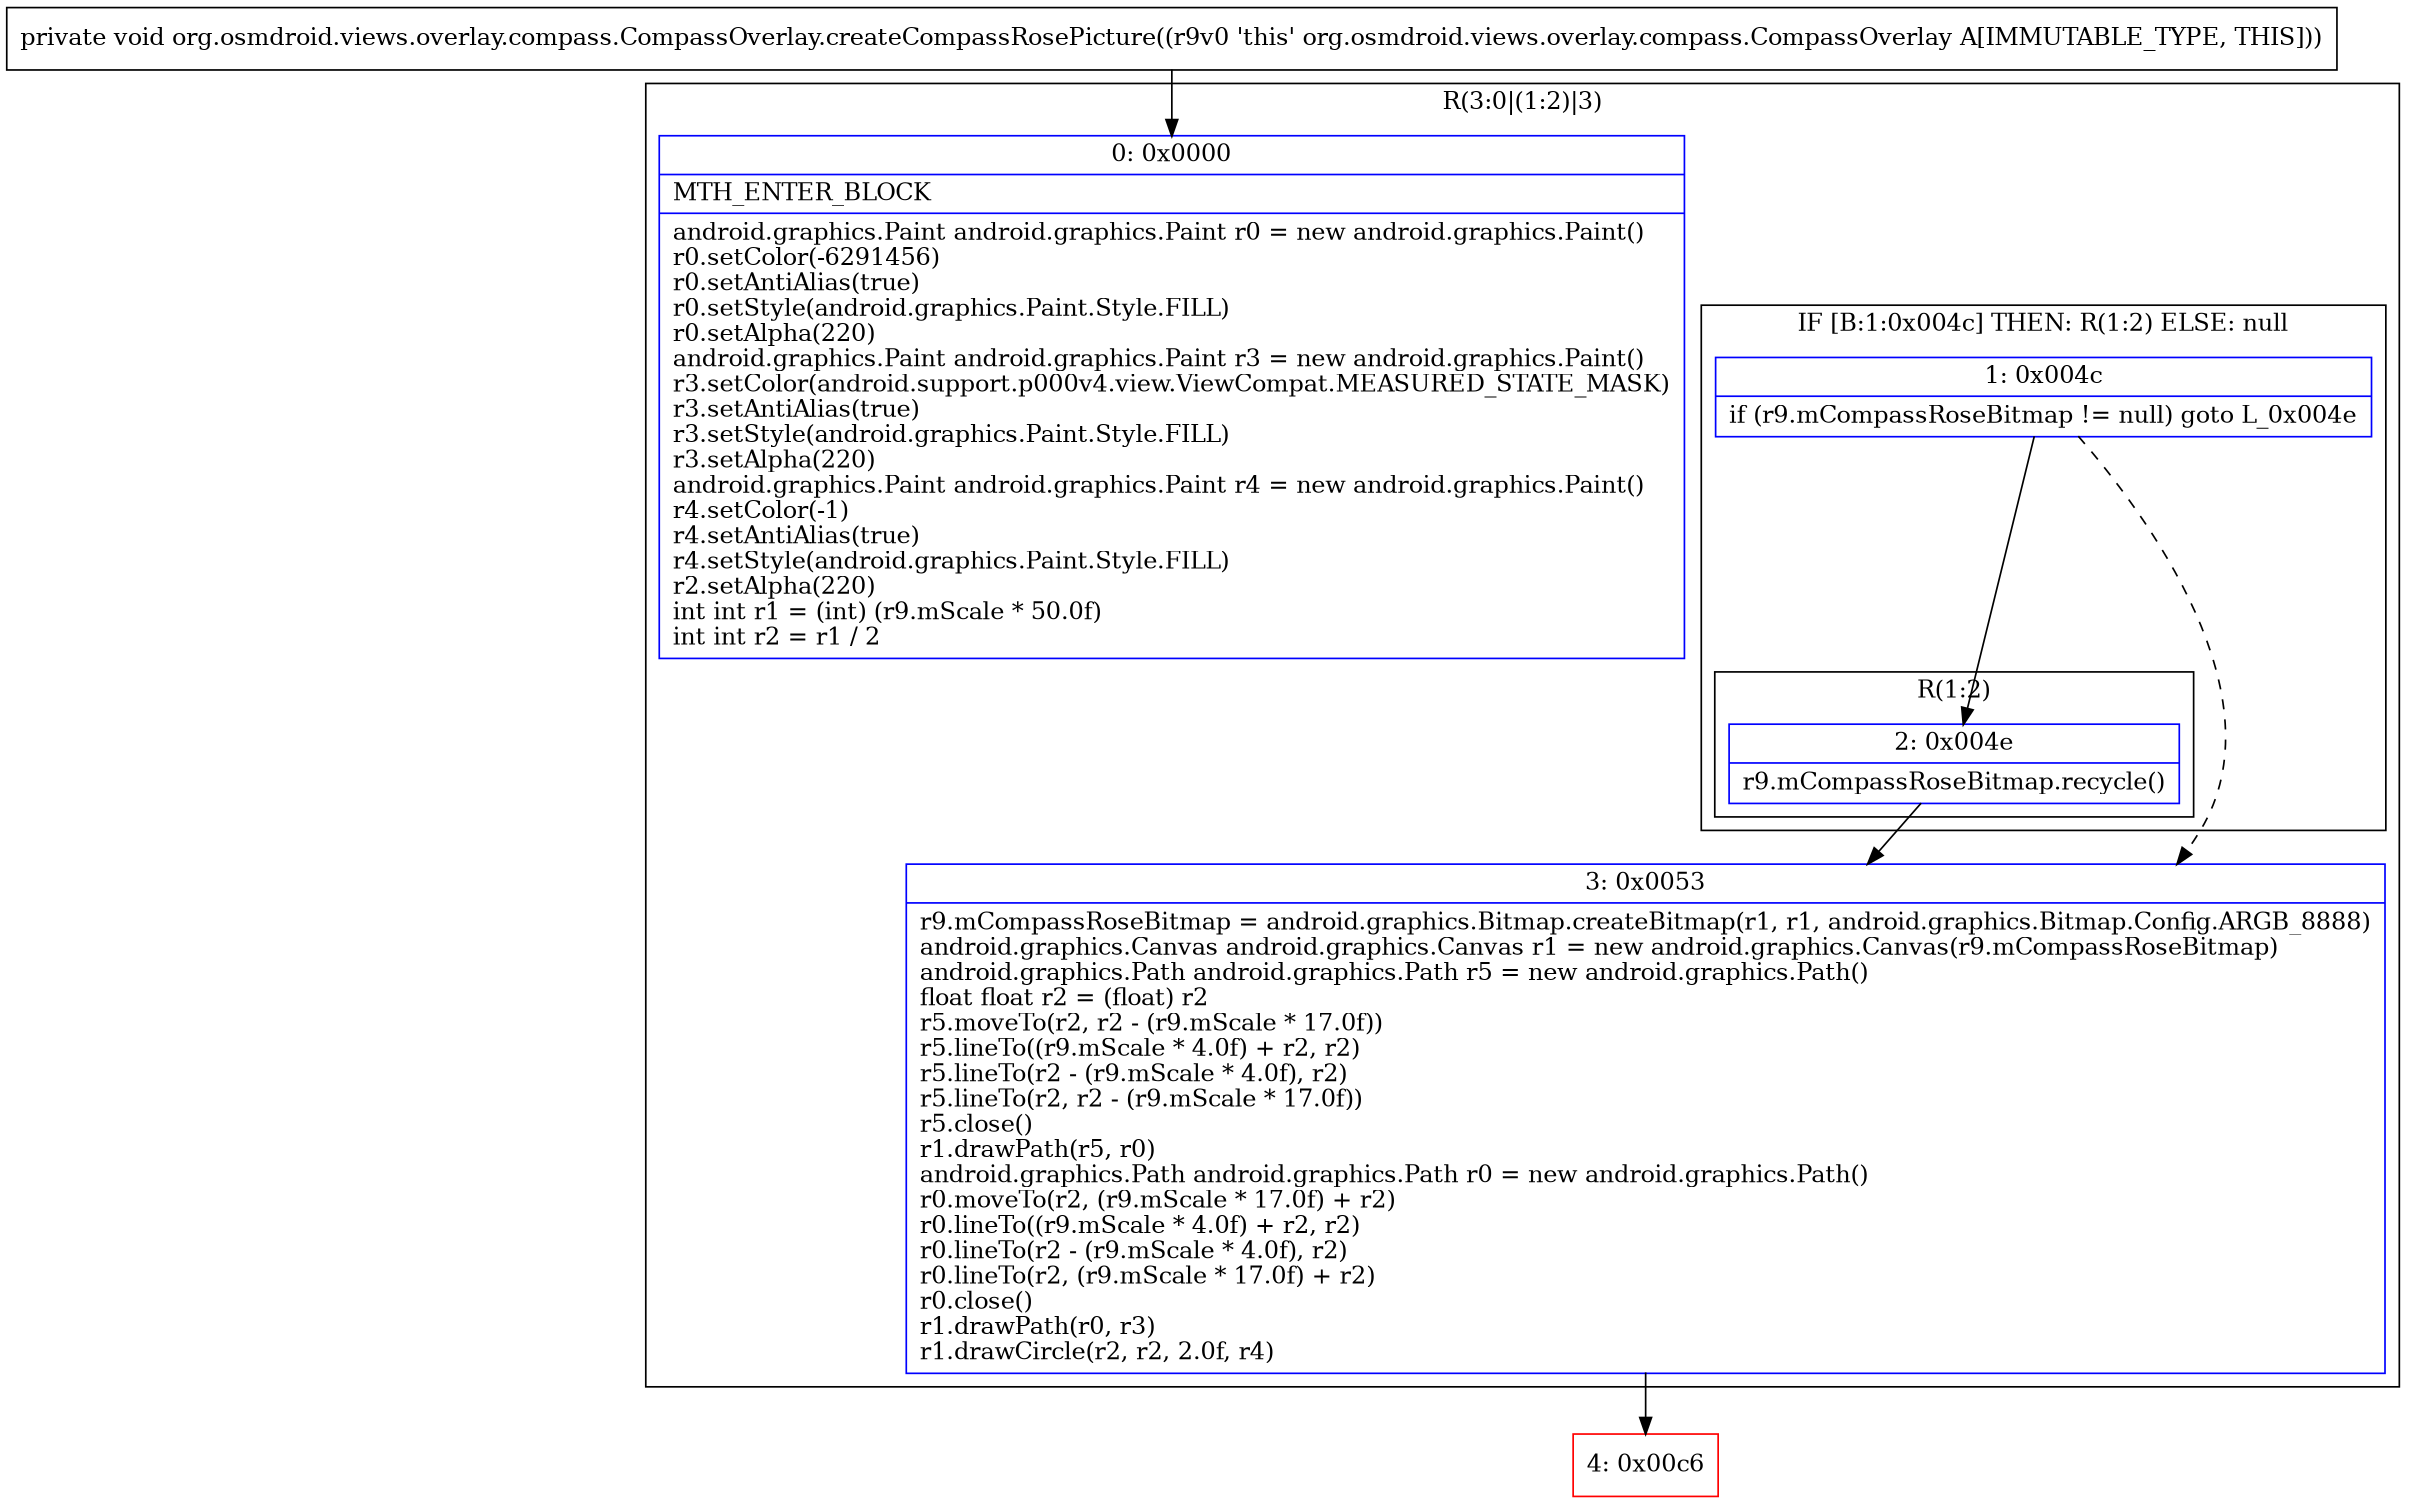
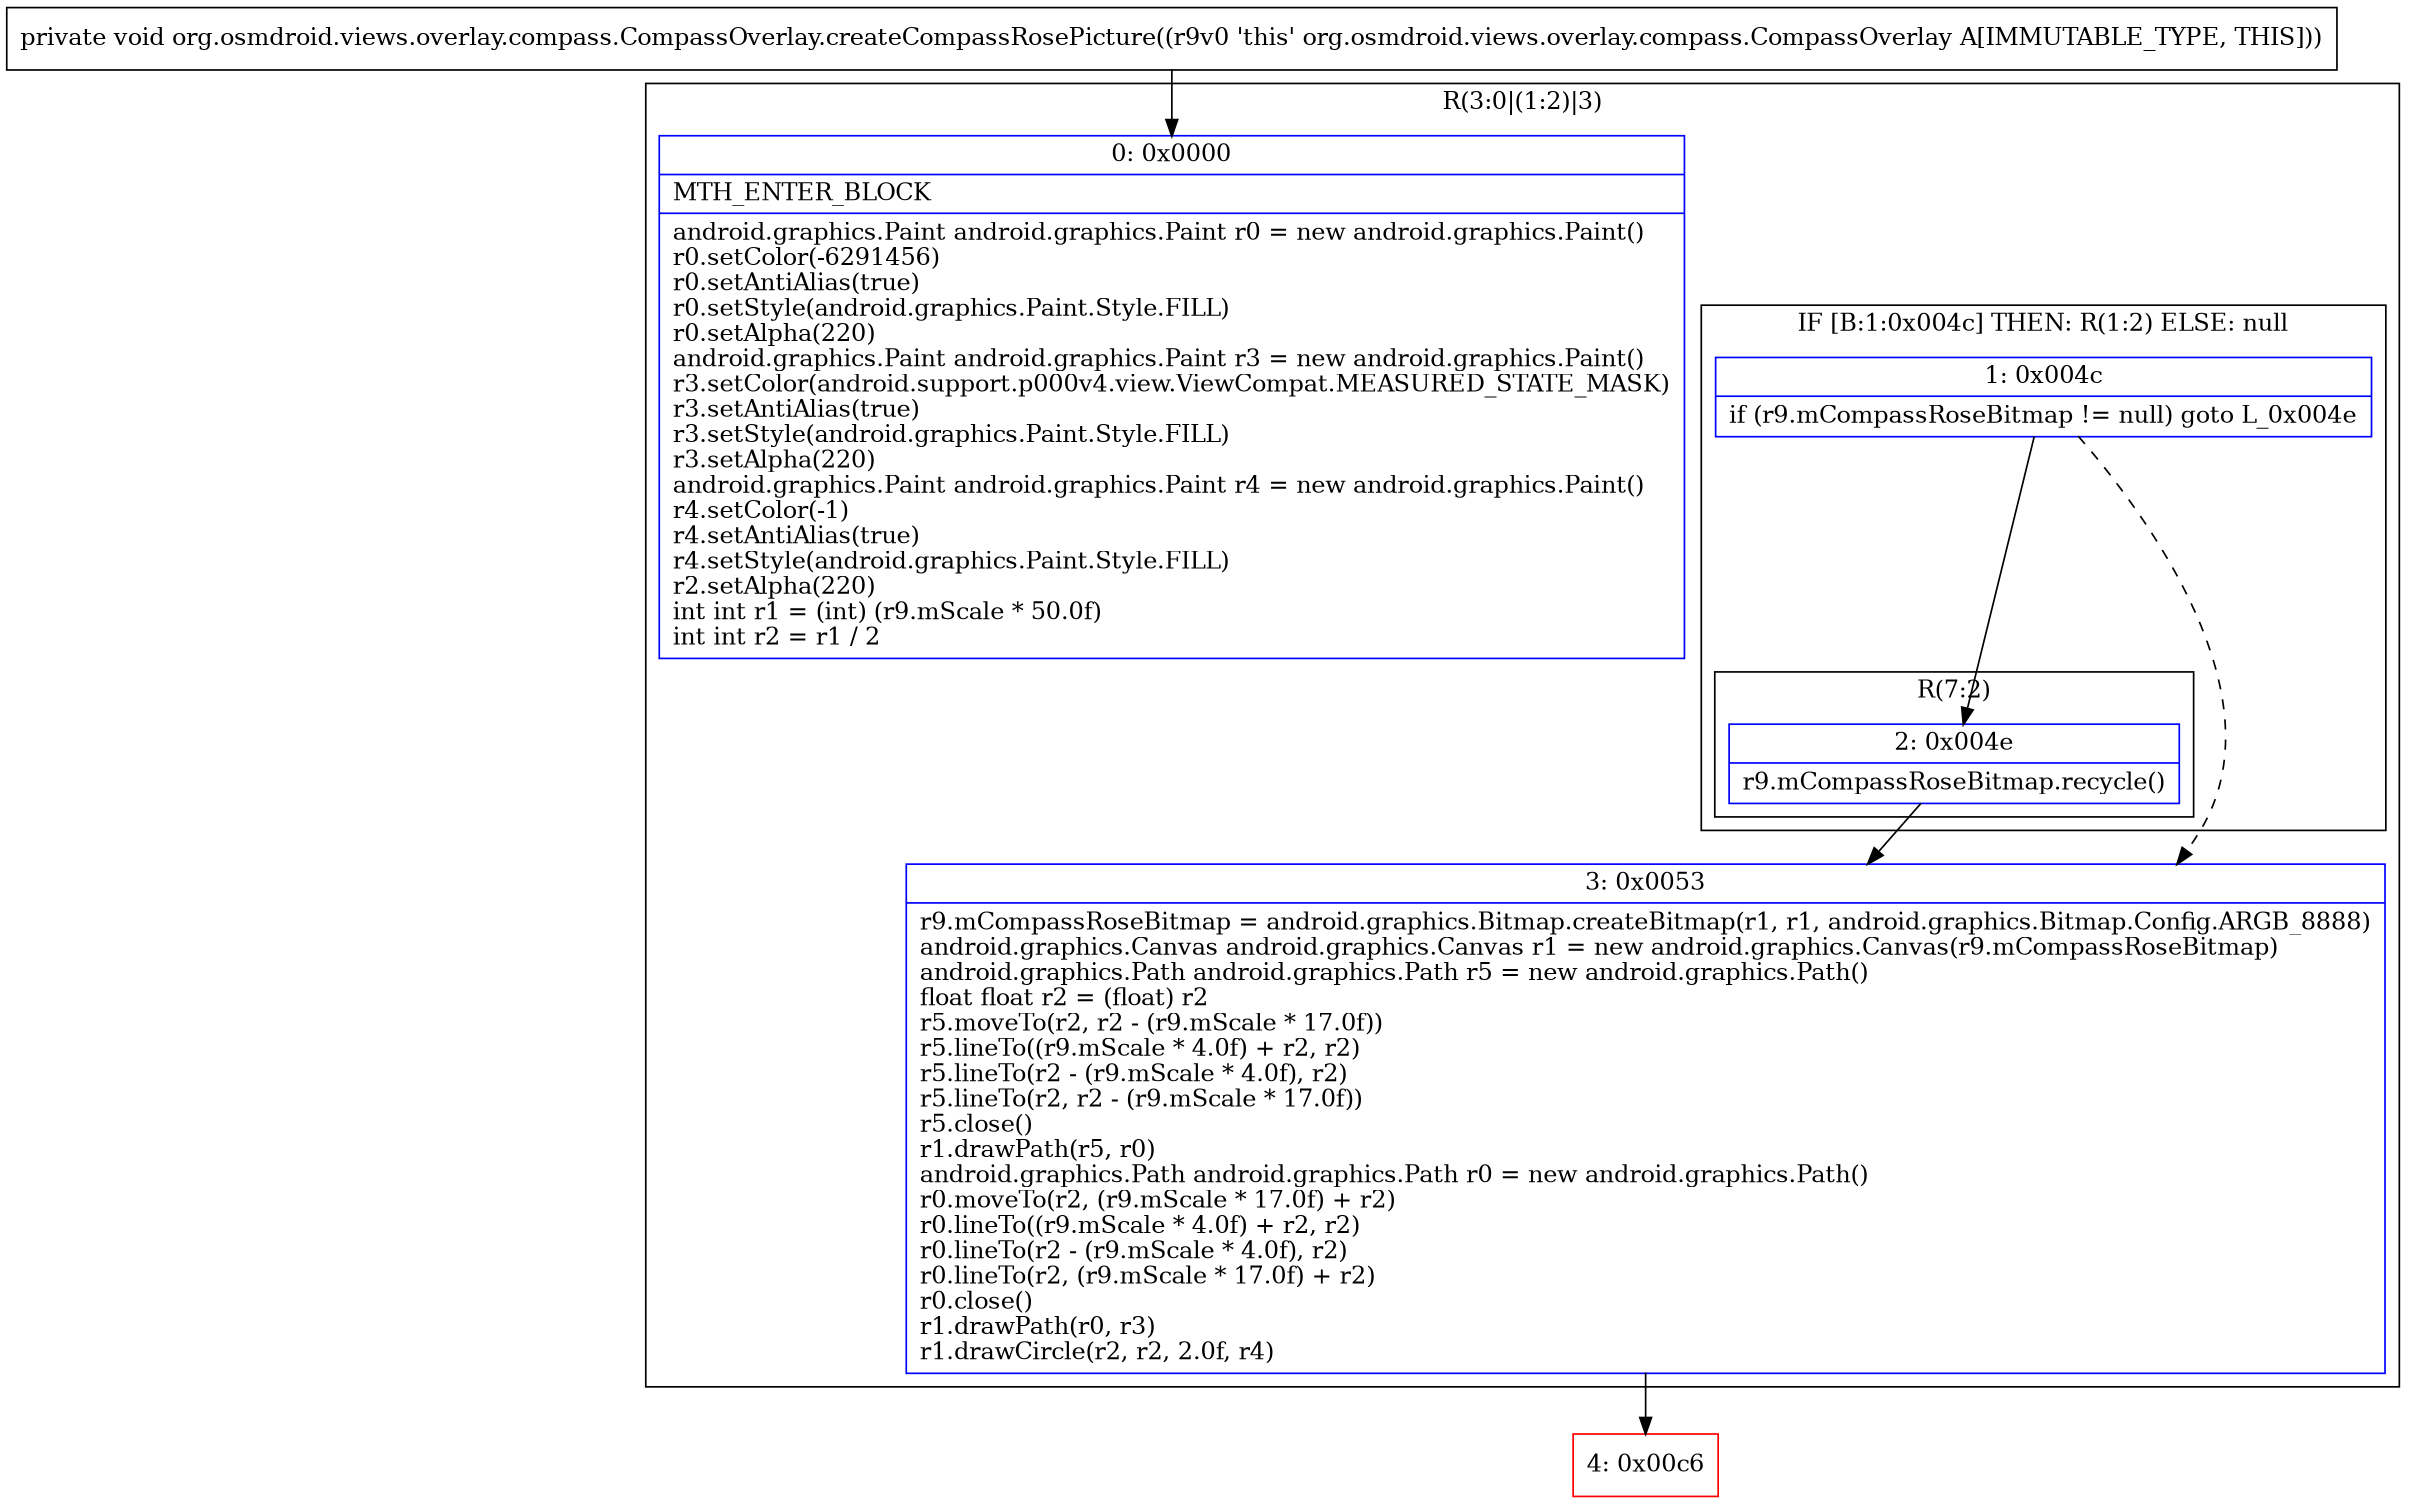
cluster "R(1:2)": label "R(1:2)" -> "R(7:2)"
